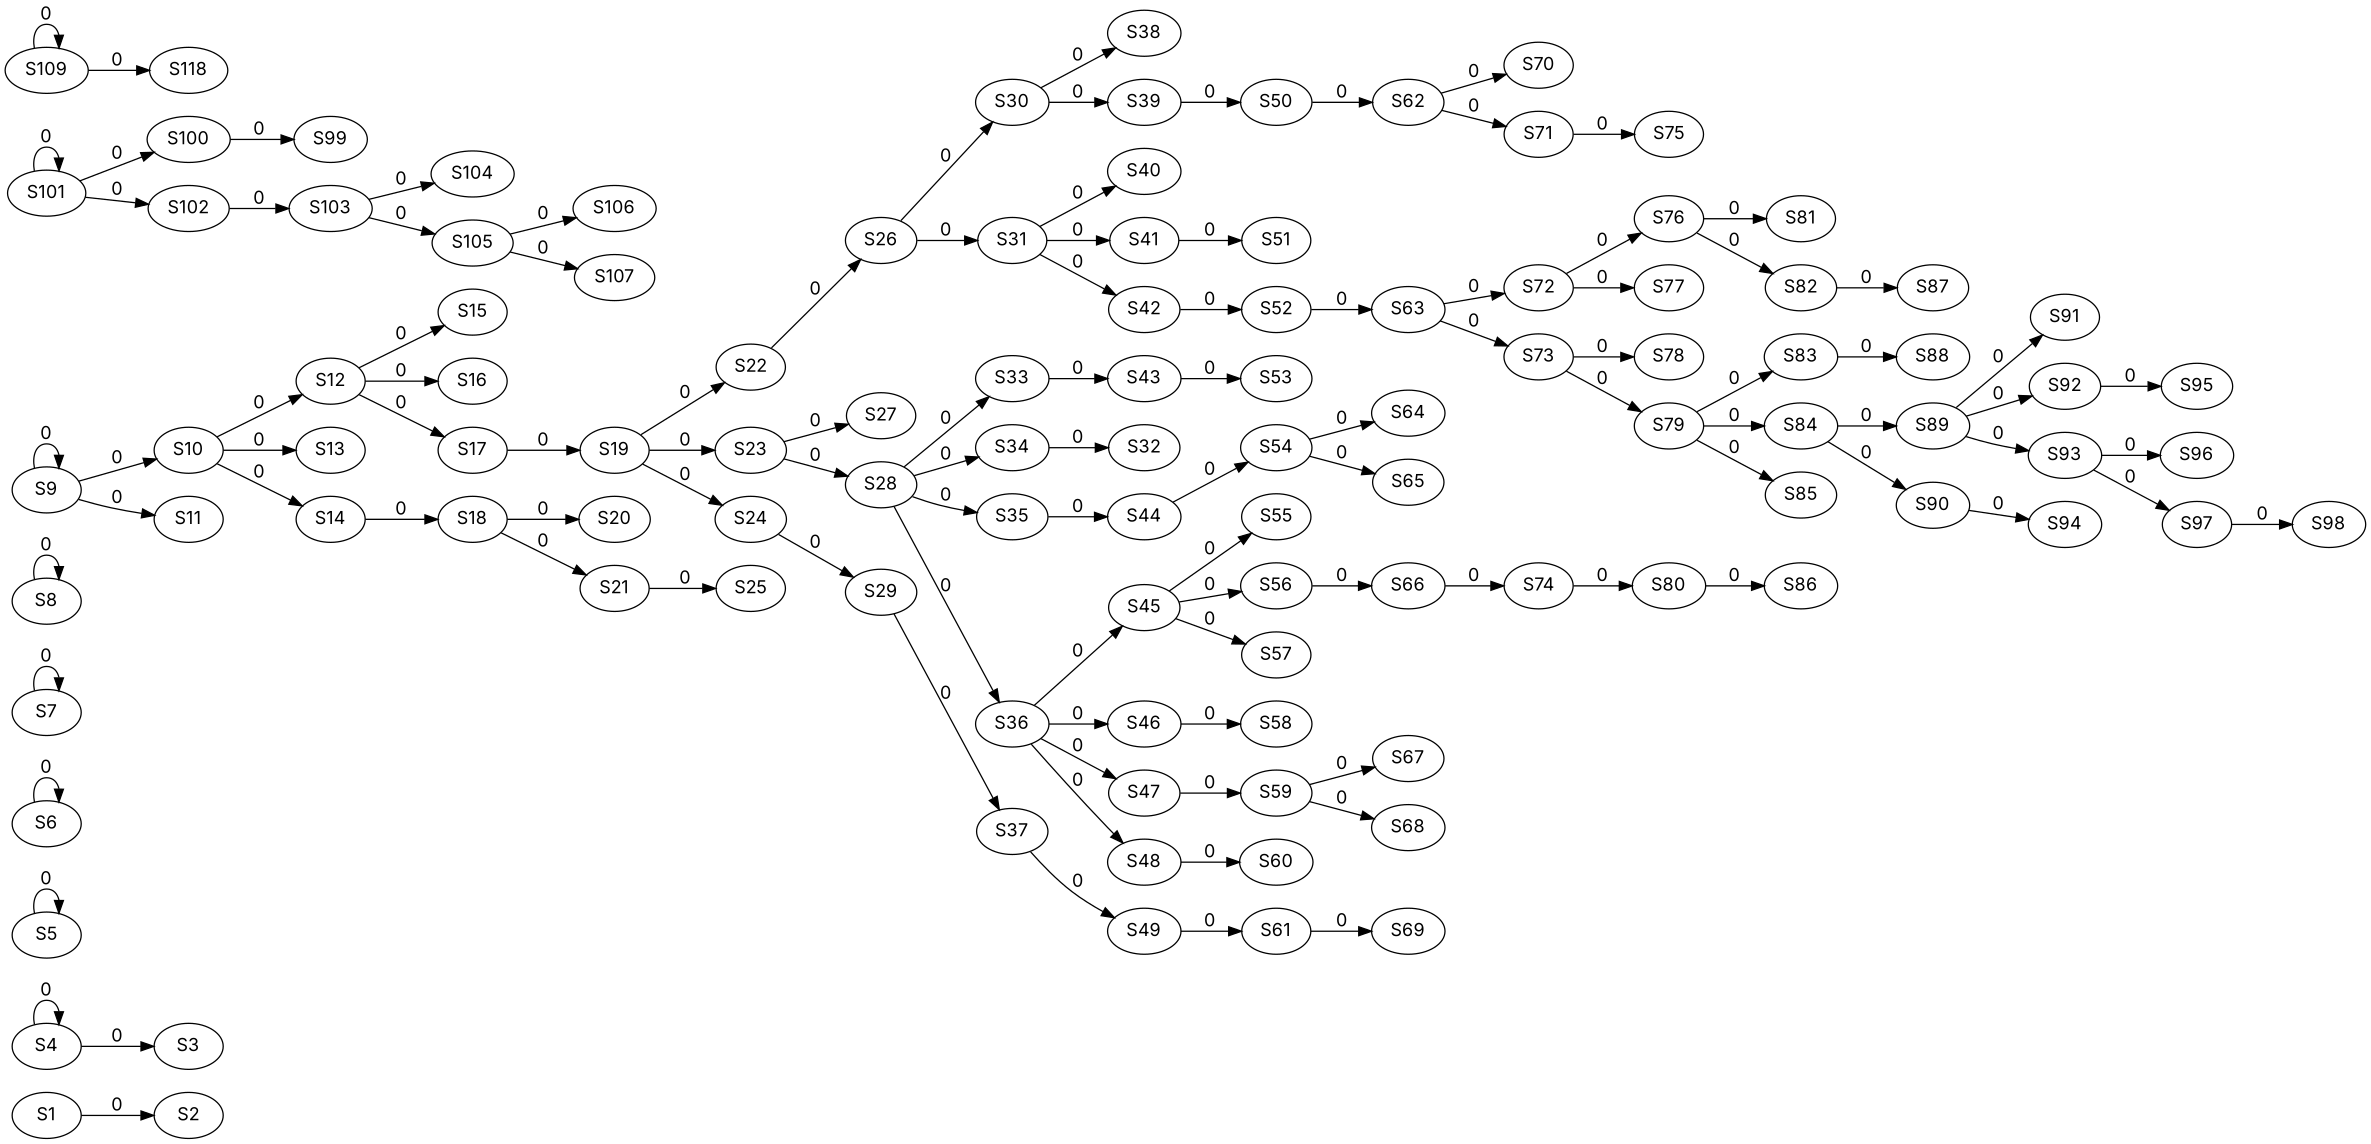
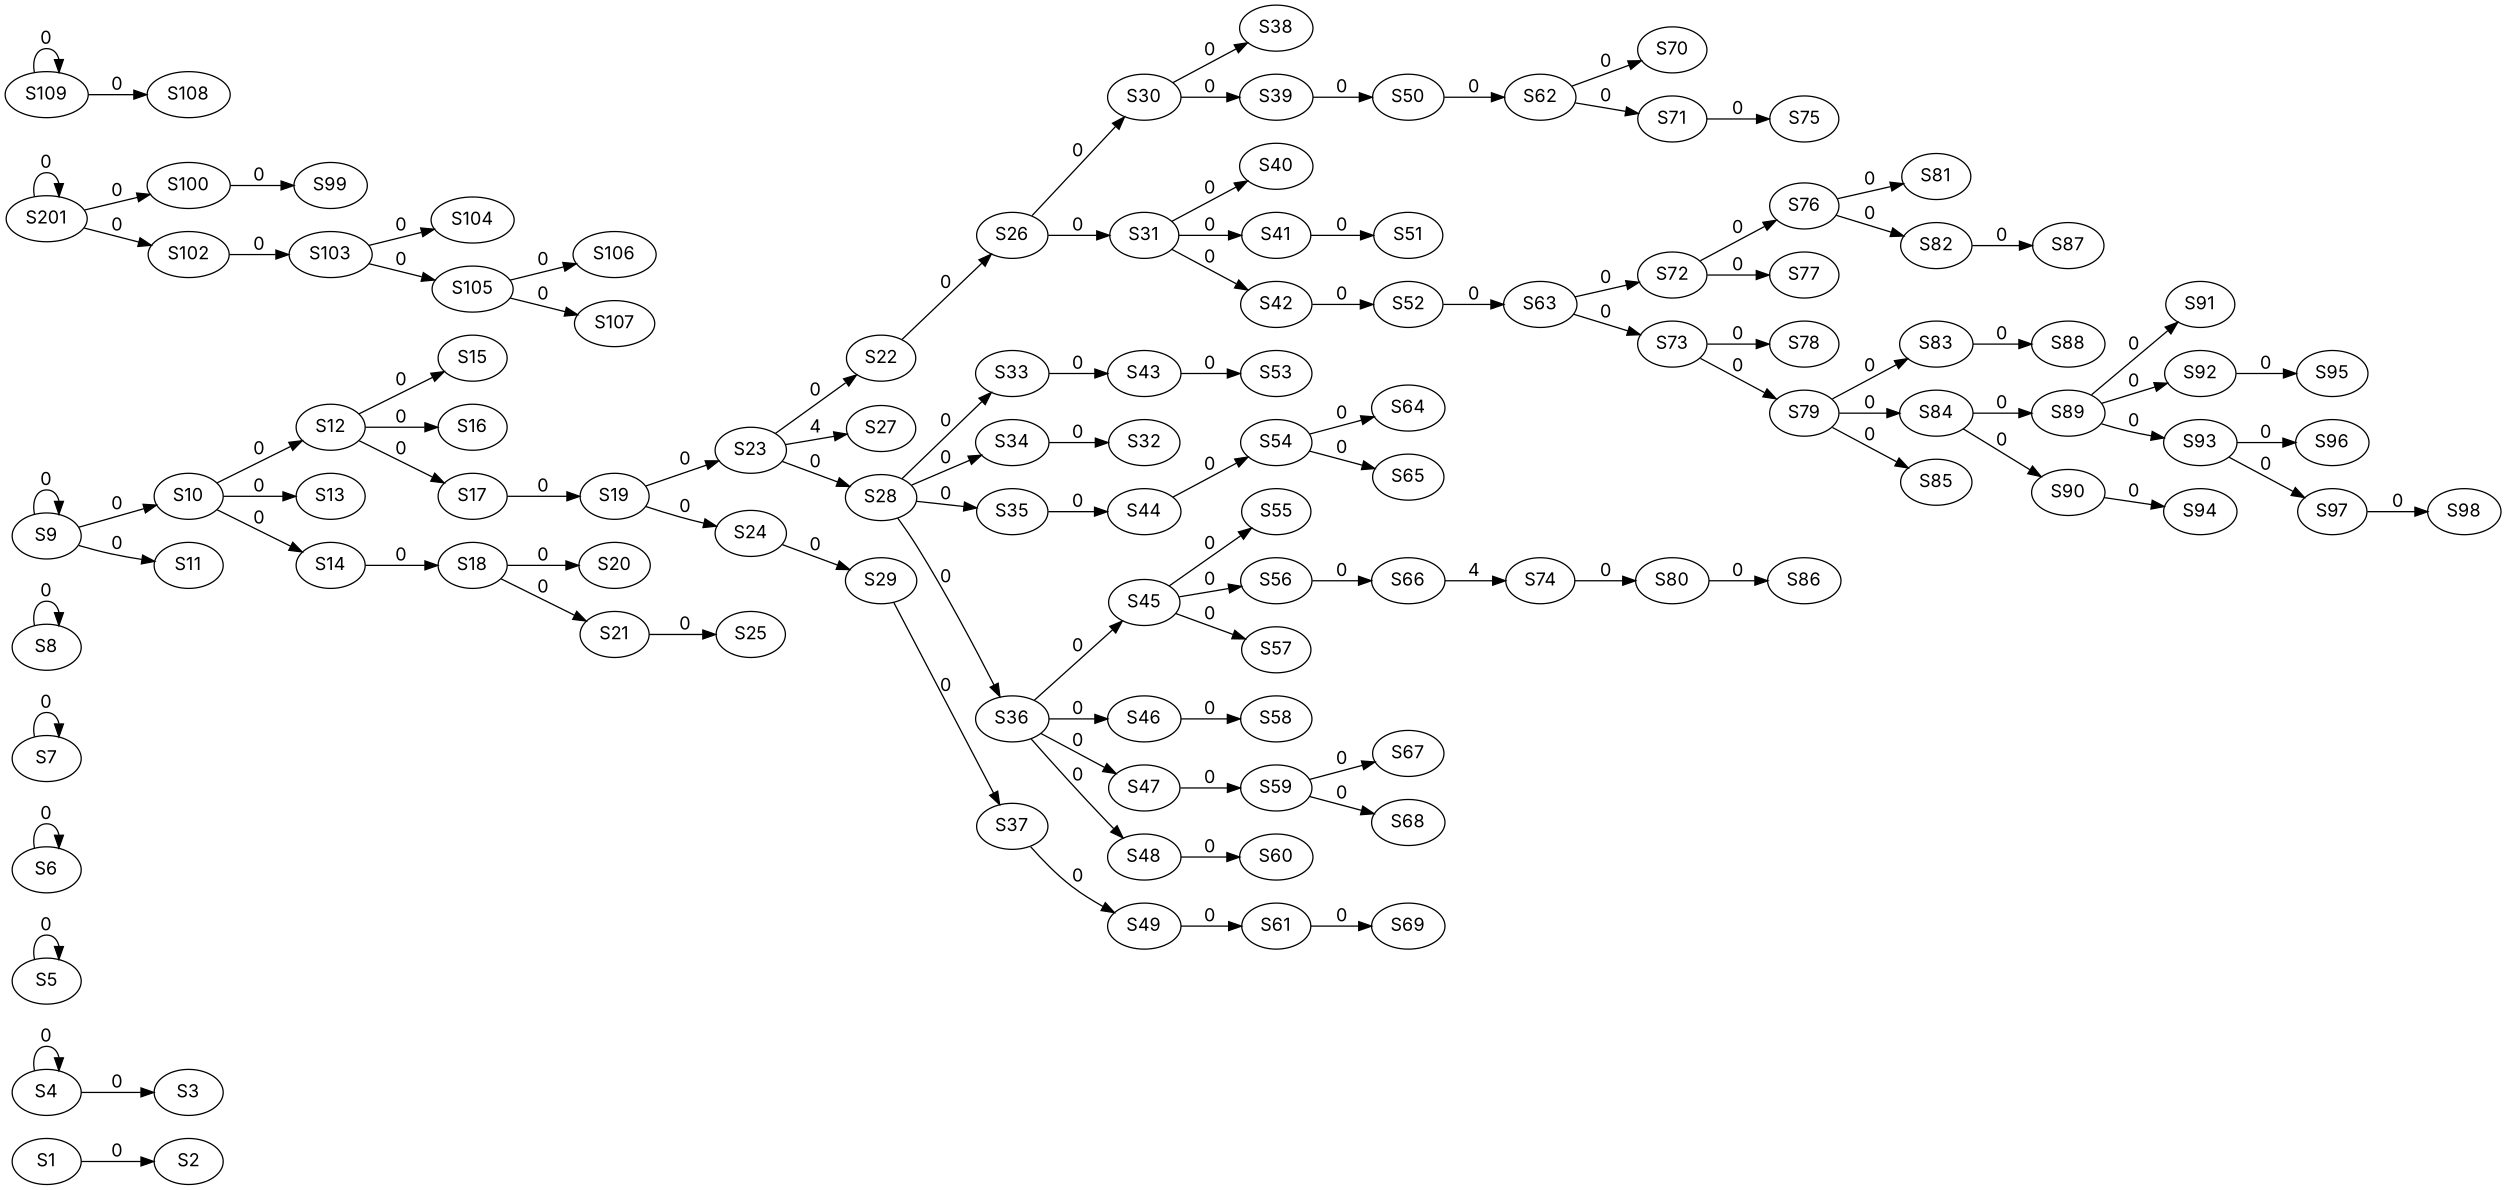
node "S118": label "S118" -> "S108"
node "S101": label "S101" -> "S201"
edge "S19" -> "S22": now "S23" -> "S22"
edge "S23" -> "S27": label "0" -> "4"
edge "S66" -> "S74": label "0" -> "4"
